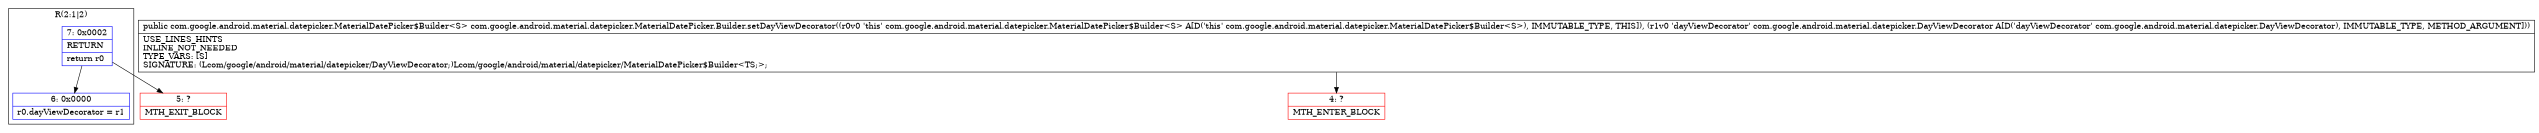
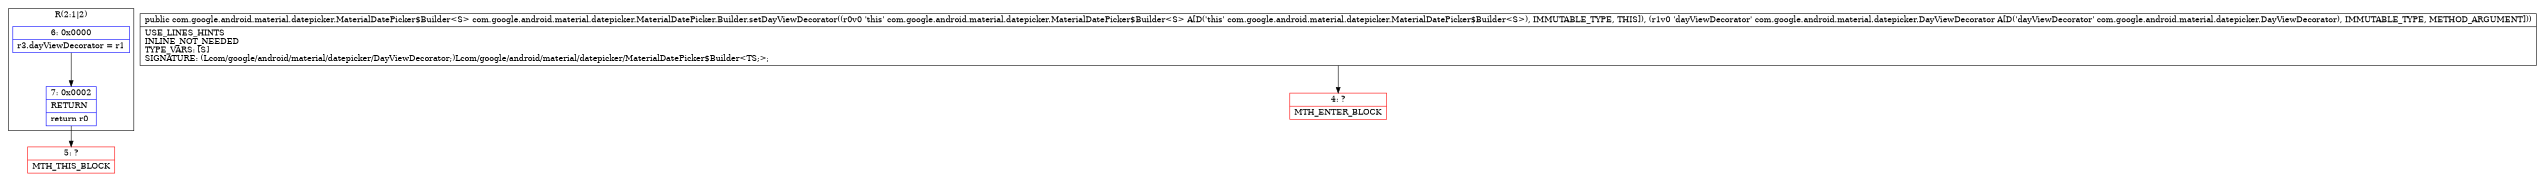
edge "7: 0x0002" -> "6: 0x0000": reversed
node "6: 0x0000": text "r0.dayViewDecorator = r1" -> "r3.dayViewDecorator = r1"
node "5: ?": text "MTH_EXIT_BLOCK" -> "MTH_THIS_BLOCK"
